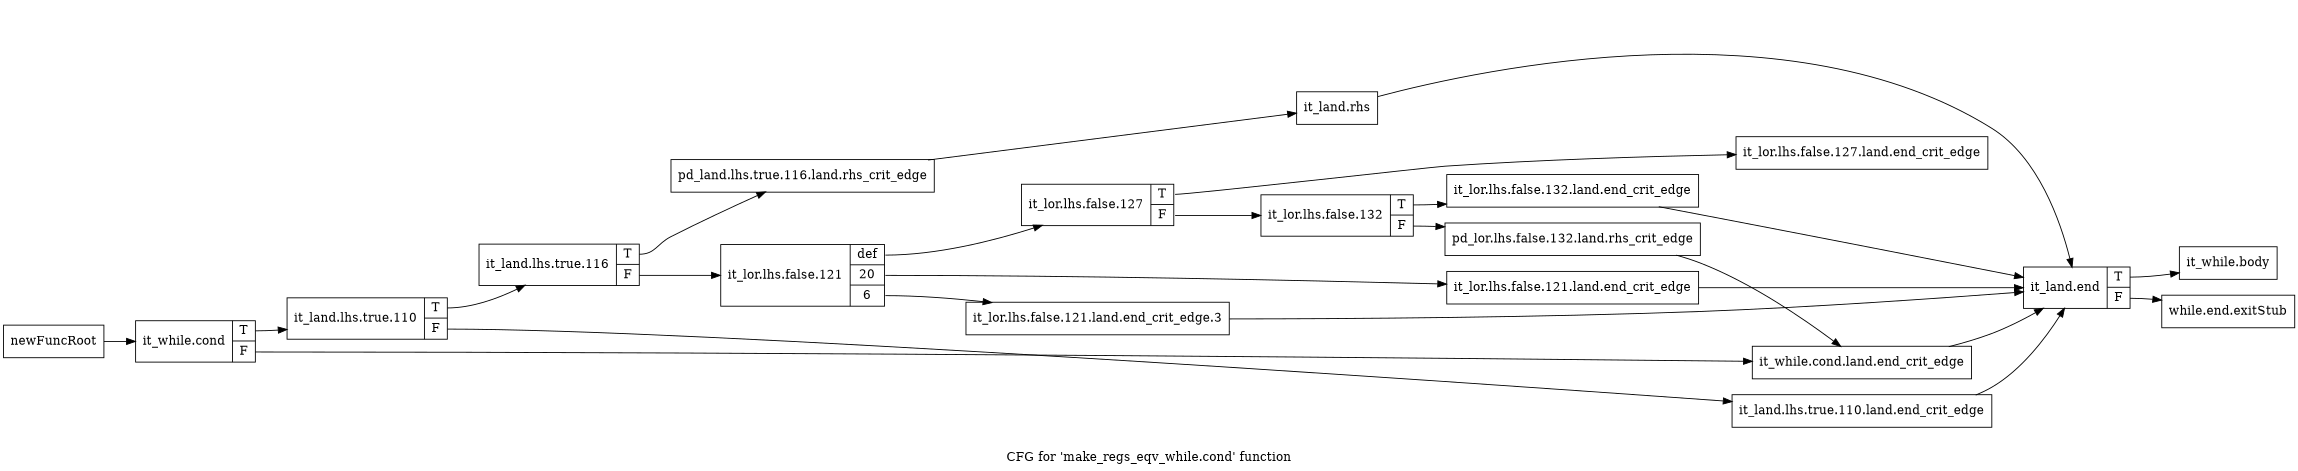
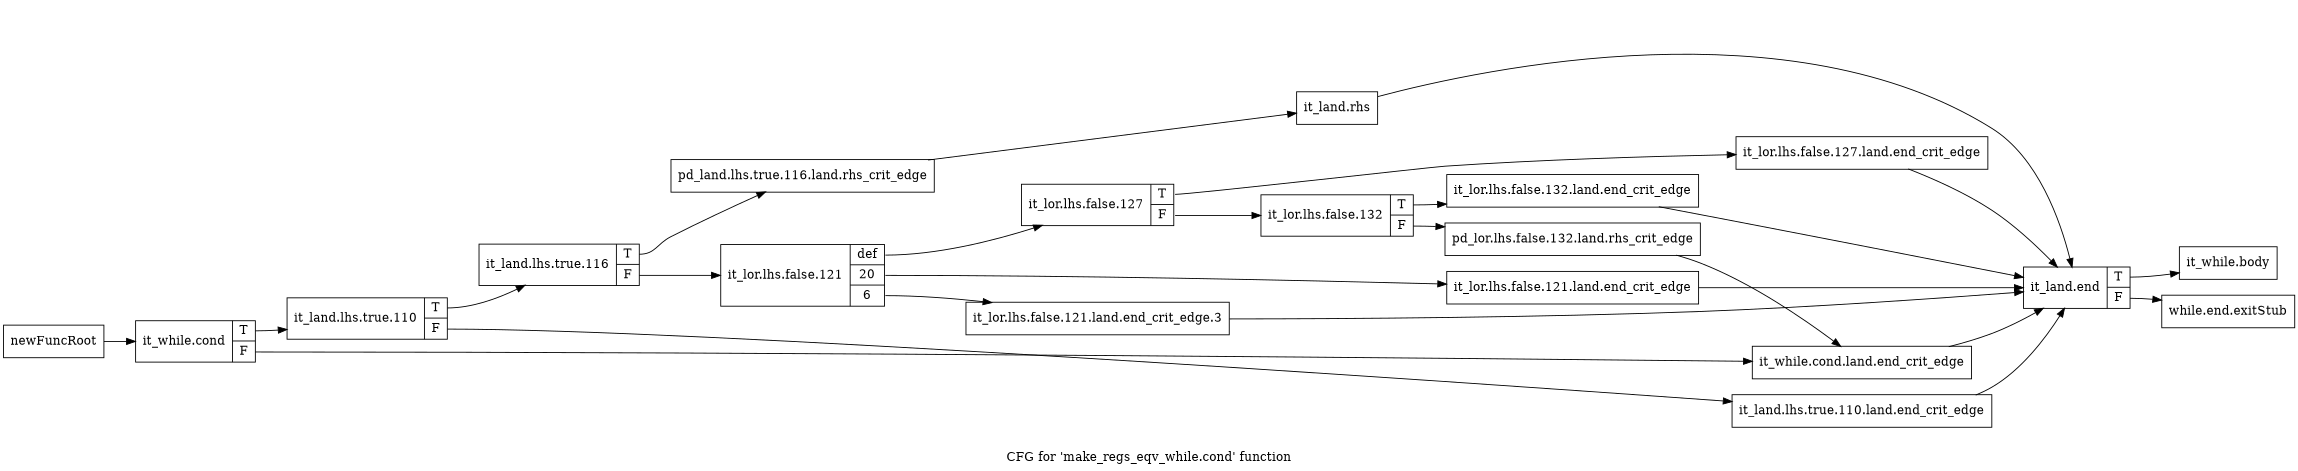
edge "it_lor.lhs.false.127.land.end_crit_edge" -> "it_land.end": added
